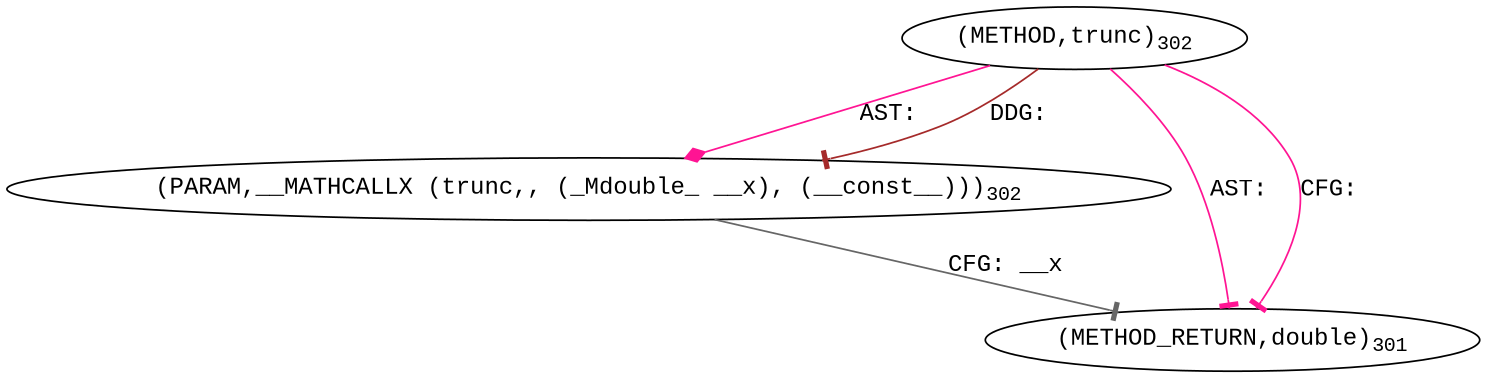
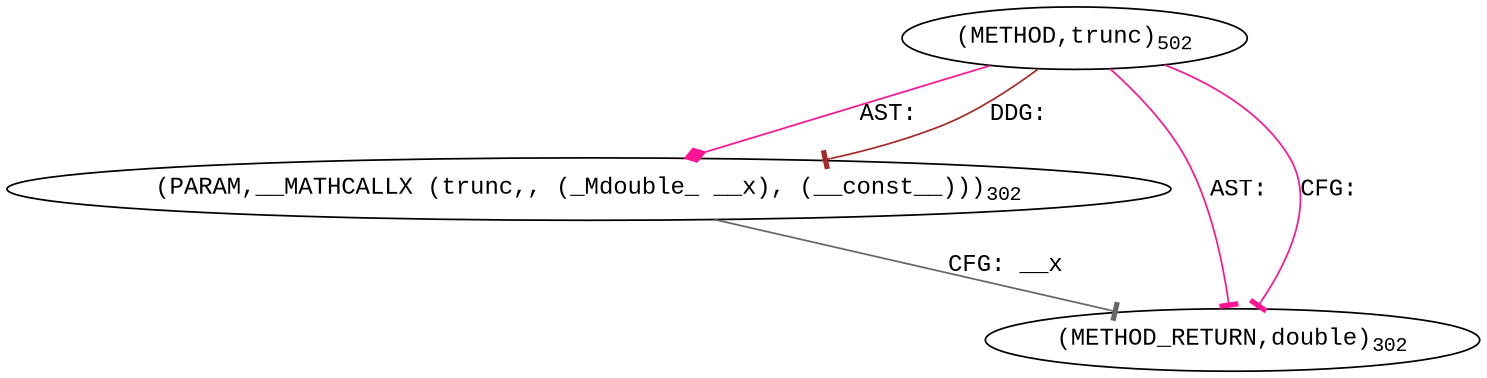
node "(METHOD,trunc)": text "302" -> "502"
node "(METHOD_RETURN,double)": text "301" -> "302"
